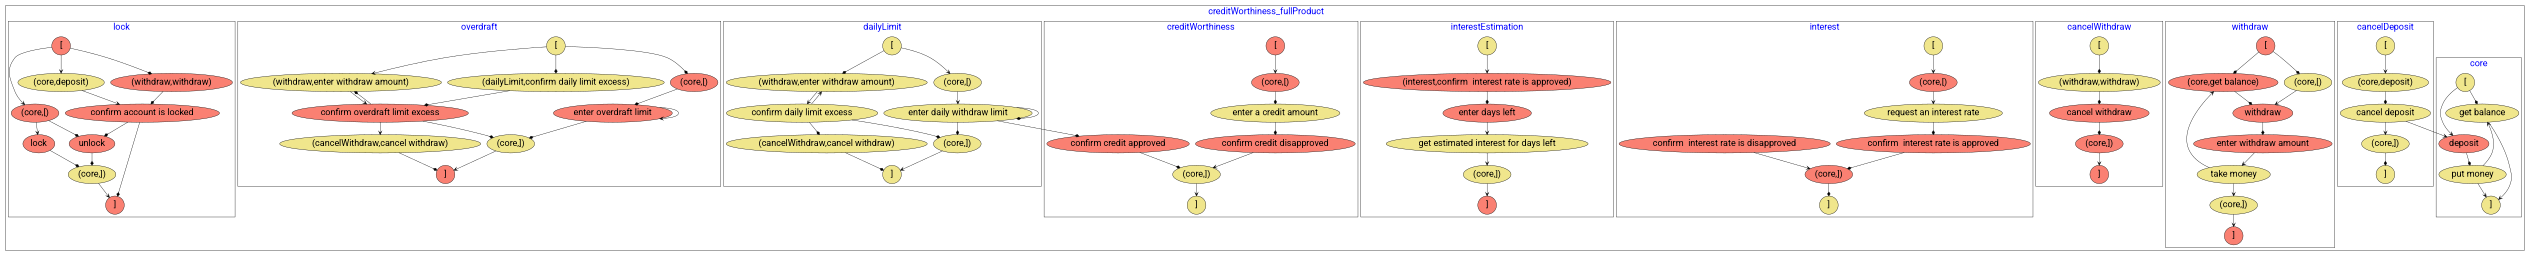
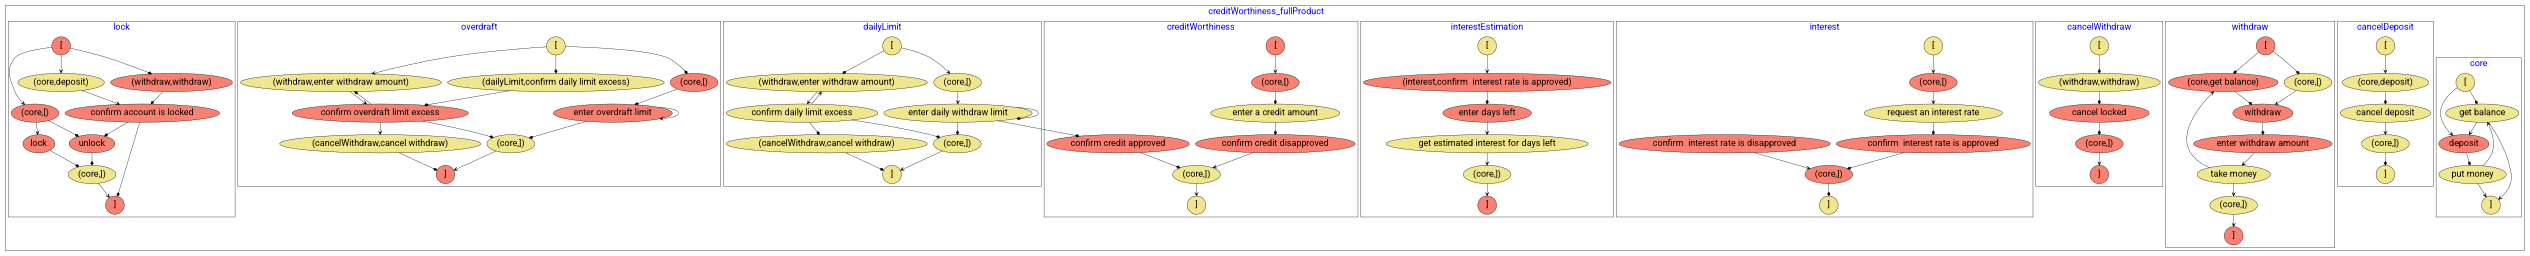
node "cancel withdraw": label "cancel withdraw" -> "cancel locked"
edge "cancel deposit" -> "deposit": now "get balance" -> "deposit"
